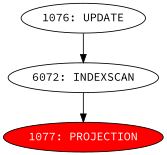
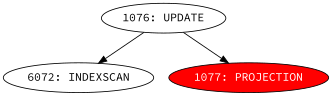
edge "6072: INDEXSCAN" -> "1077: PROJECTION": now "1076: UPDATE" -> "1077: PROJECTION"
